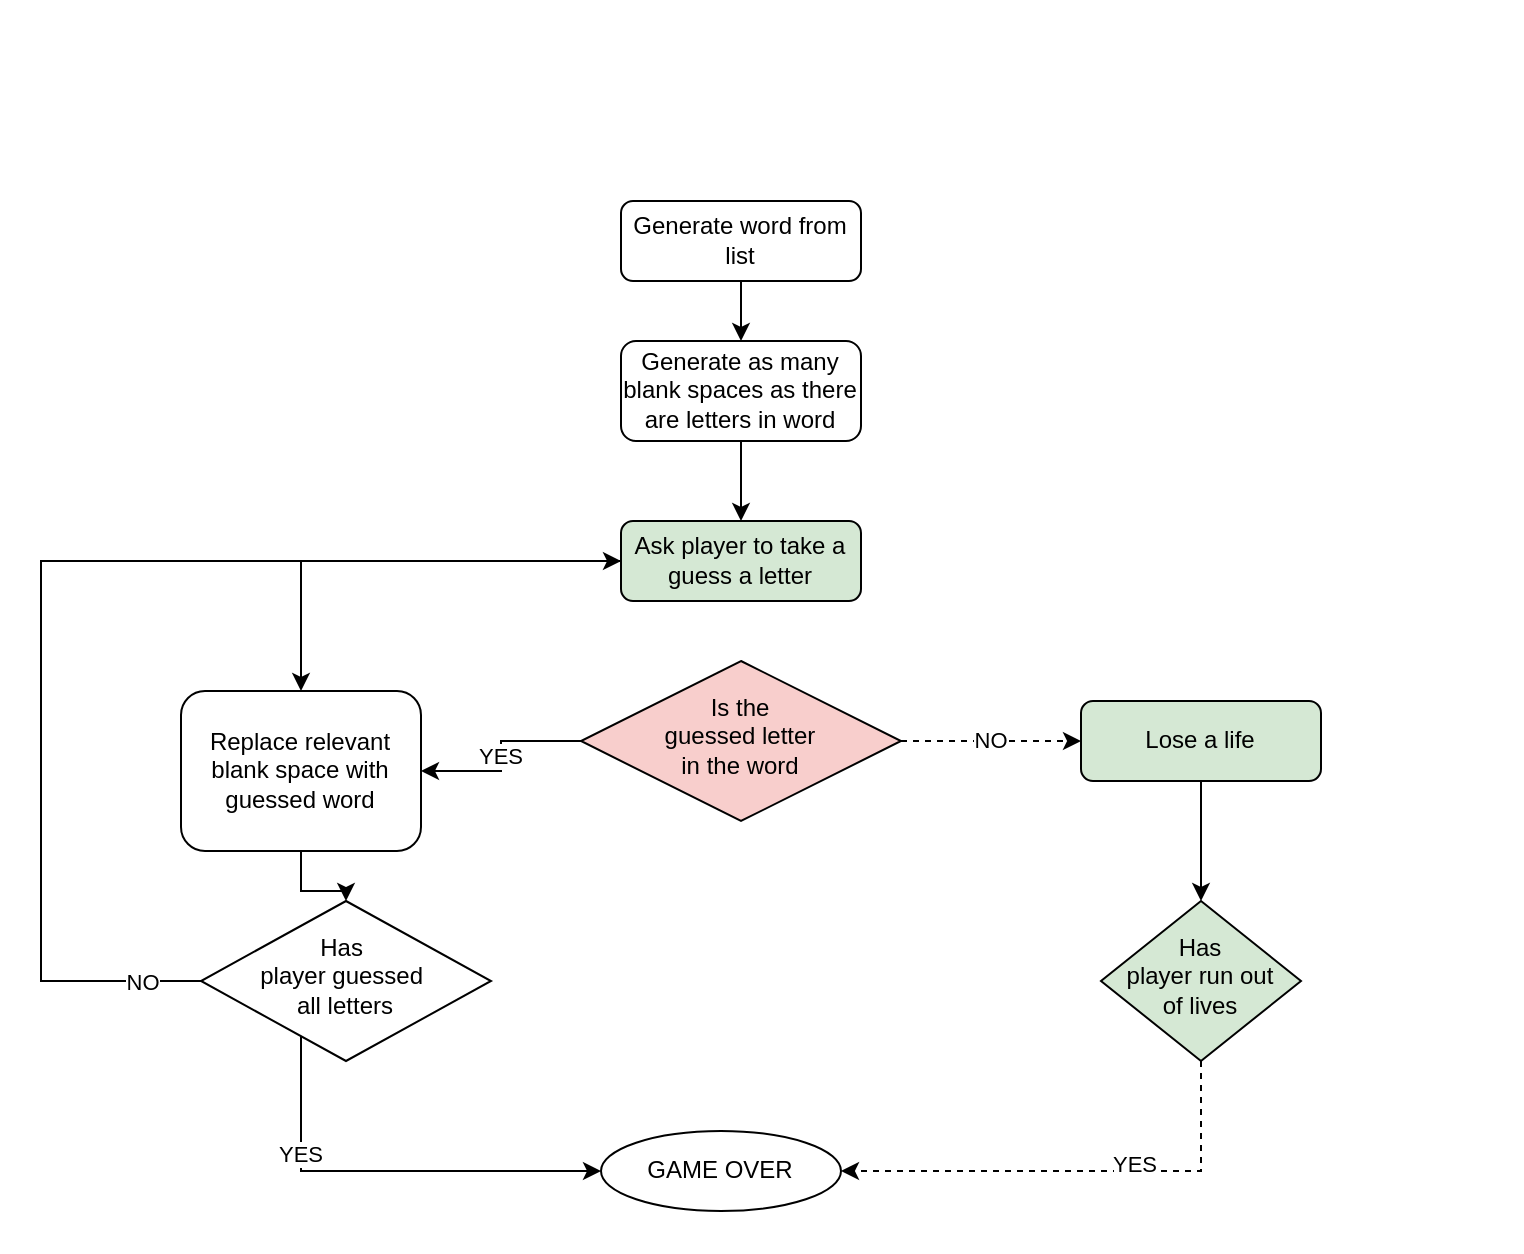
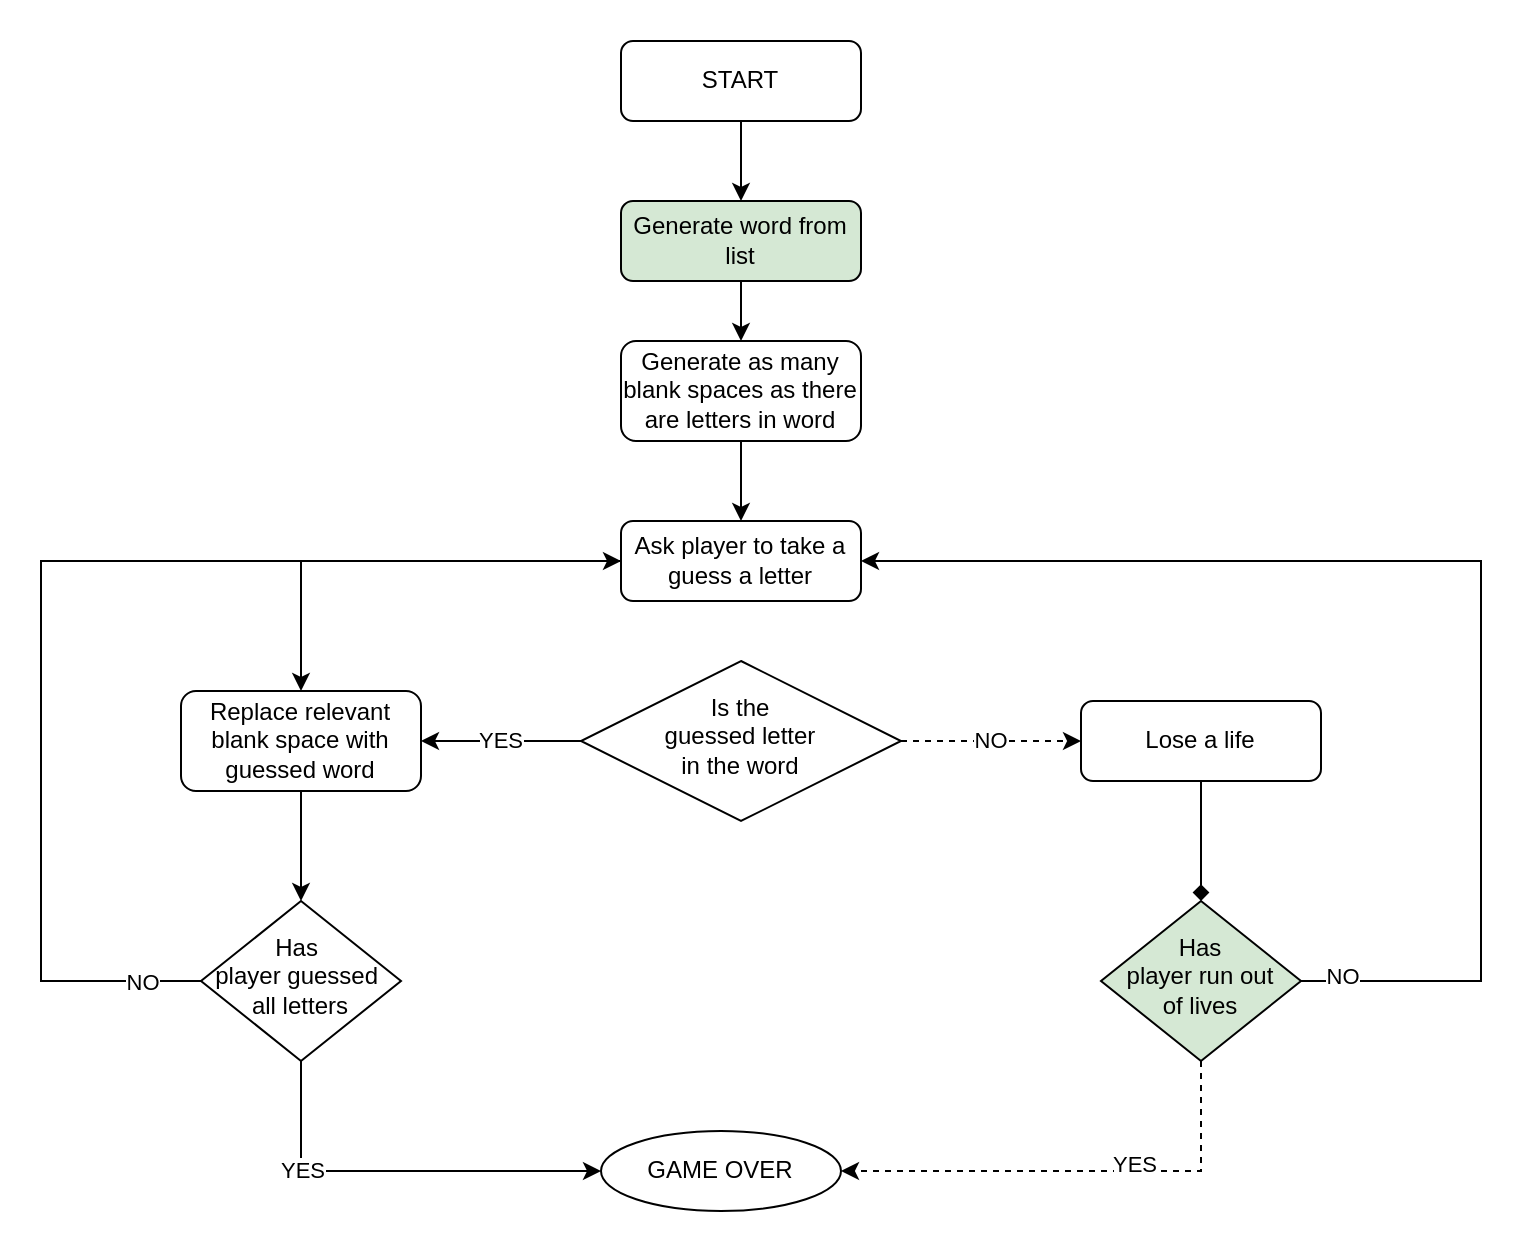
node "START": added
edge "START" -> "Generate word from list": added
node "Generate word from list": fillcolor #ffffff -> #d5e8d4
node "Ask player to take a guess a letter": fillcolor #d5e8d4 -> #ffffff
edge "Has player run out of lives" -> "Ask player to take a guess a letter": added, label "NO"
node "Is the guessed letter in the word": fillcolor #f8cecc -> #ffffff
node "Lose a life": fillcolor #d5e8d4 -> #ffffff
node "Replace relevant blank space with guessed word": size 240x160 -> 240x100
edge "Lose a life" -> "Has player run out of lives": arrowhead classic -> diamond
node "Has player guessed all letters": size 290x160 -> 200x160
